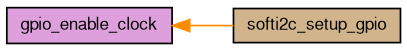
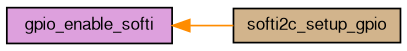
node "gpio_enable_clock": label "gpio_enable_clock" -> "gpio_enable_softi"
